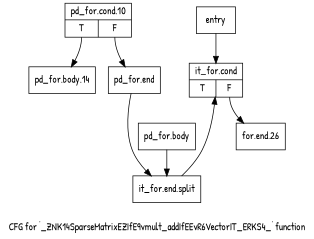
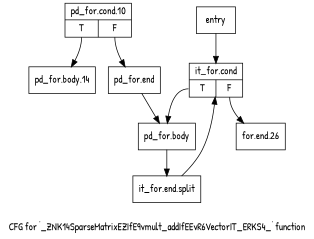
edge "it_for.cond" -> "pd_for.body": added
edge "pd_for.end" -> "it_for.end.split": now "pd_for.end" -> "pd_for.body"
